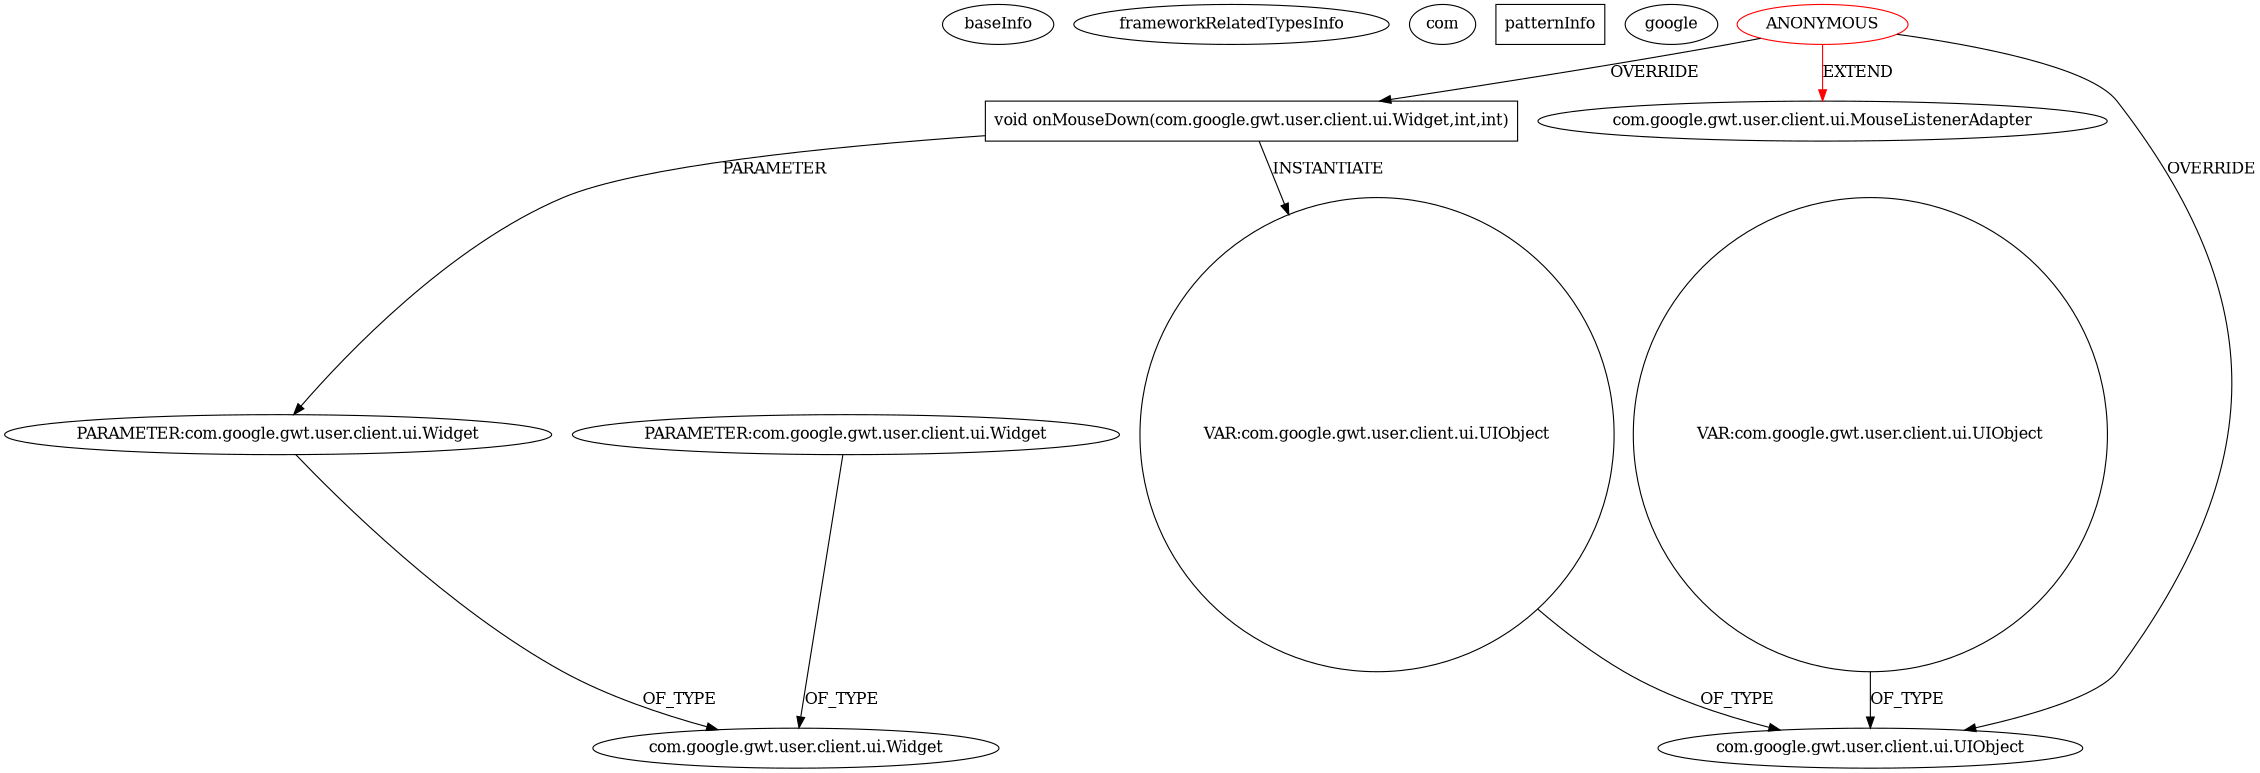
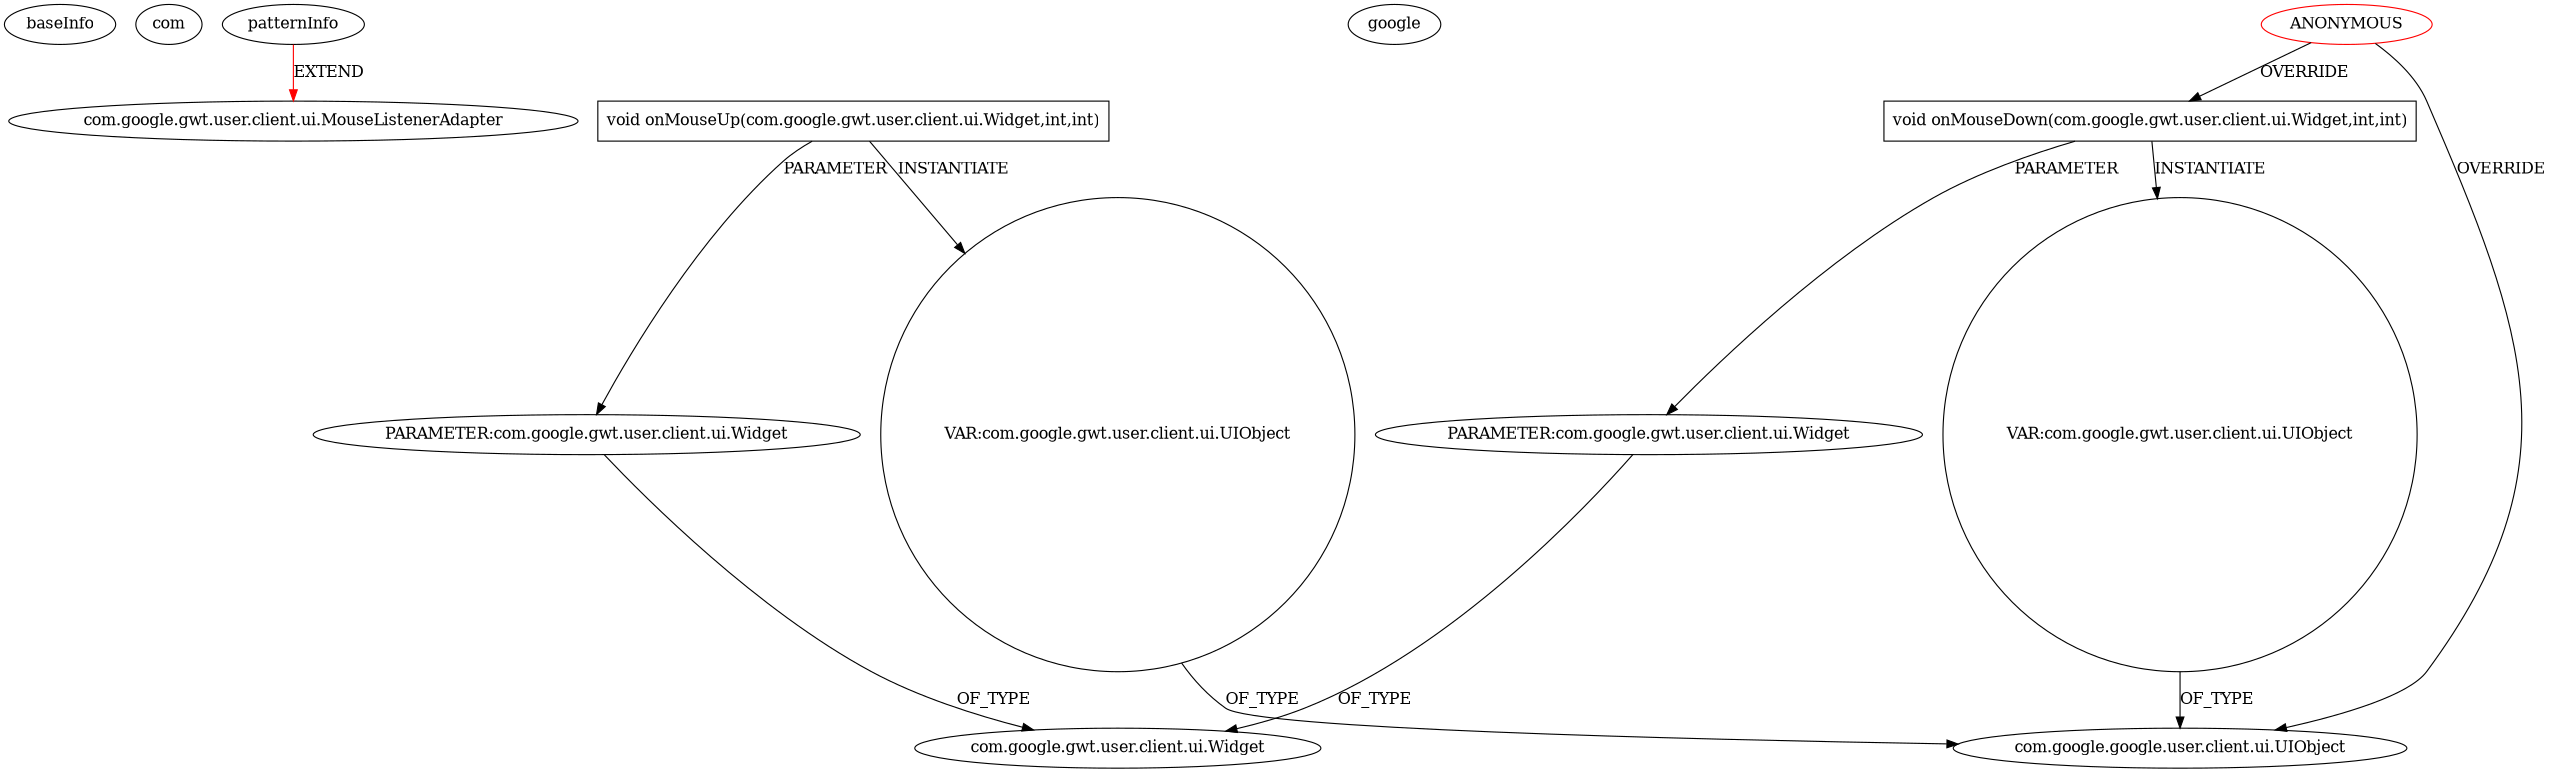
node "frameworkRelatedTypesInfo": removed
node "patternInfo": shape box -> ellipse
edge "ANONYMOUS" -> "com.google.gwt.user.client.ui.MouseListenerAdapter": now "patternInfo" -> "com.google.gwt.user.client.ui.MouseListenerAdapter"
node "void onMouseUp(com.google.gwt.user.client.ui.Widget,int,int)": added
node "com.google.gwt.user.client.ui.UIObject": label "com.google.gwt.user.client.ui.UIObject" -> "com.google.google.user.client.ui.UIObject"
